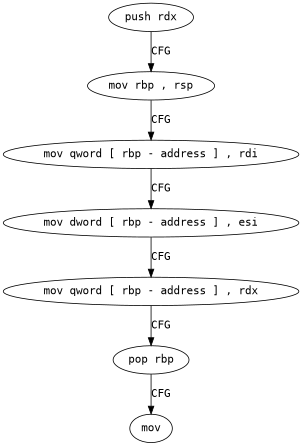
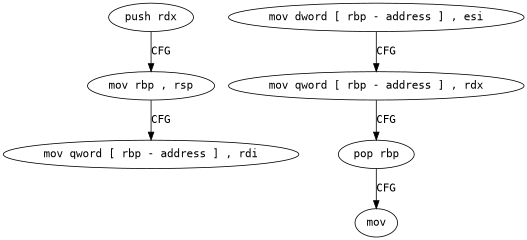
edge "mov qword [ rbp - address ] , rdi" -> "mov dword [ rbp - address ] , esi": removed, label "CFG"
